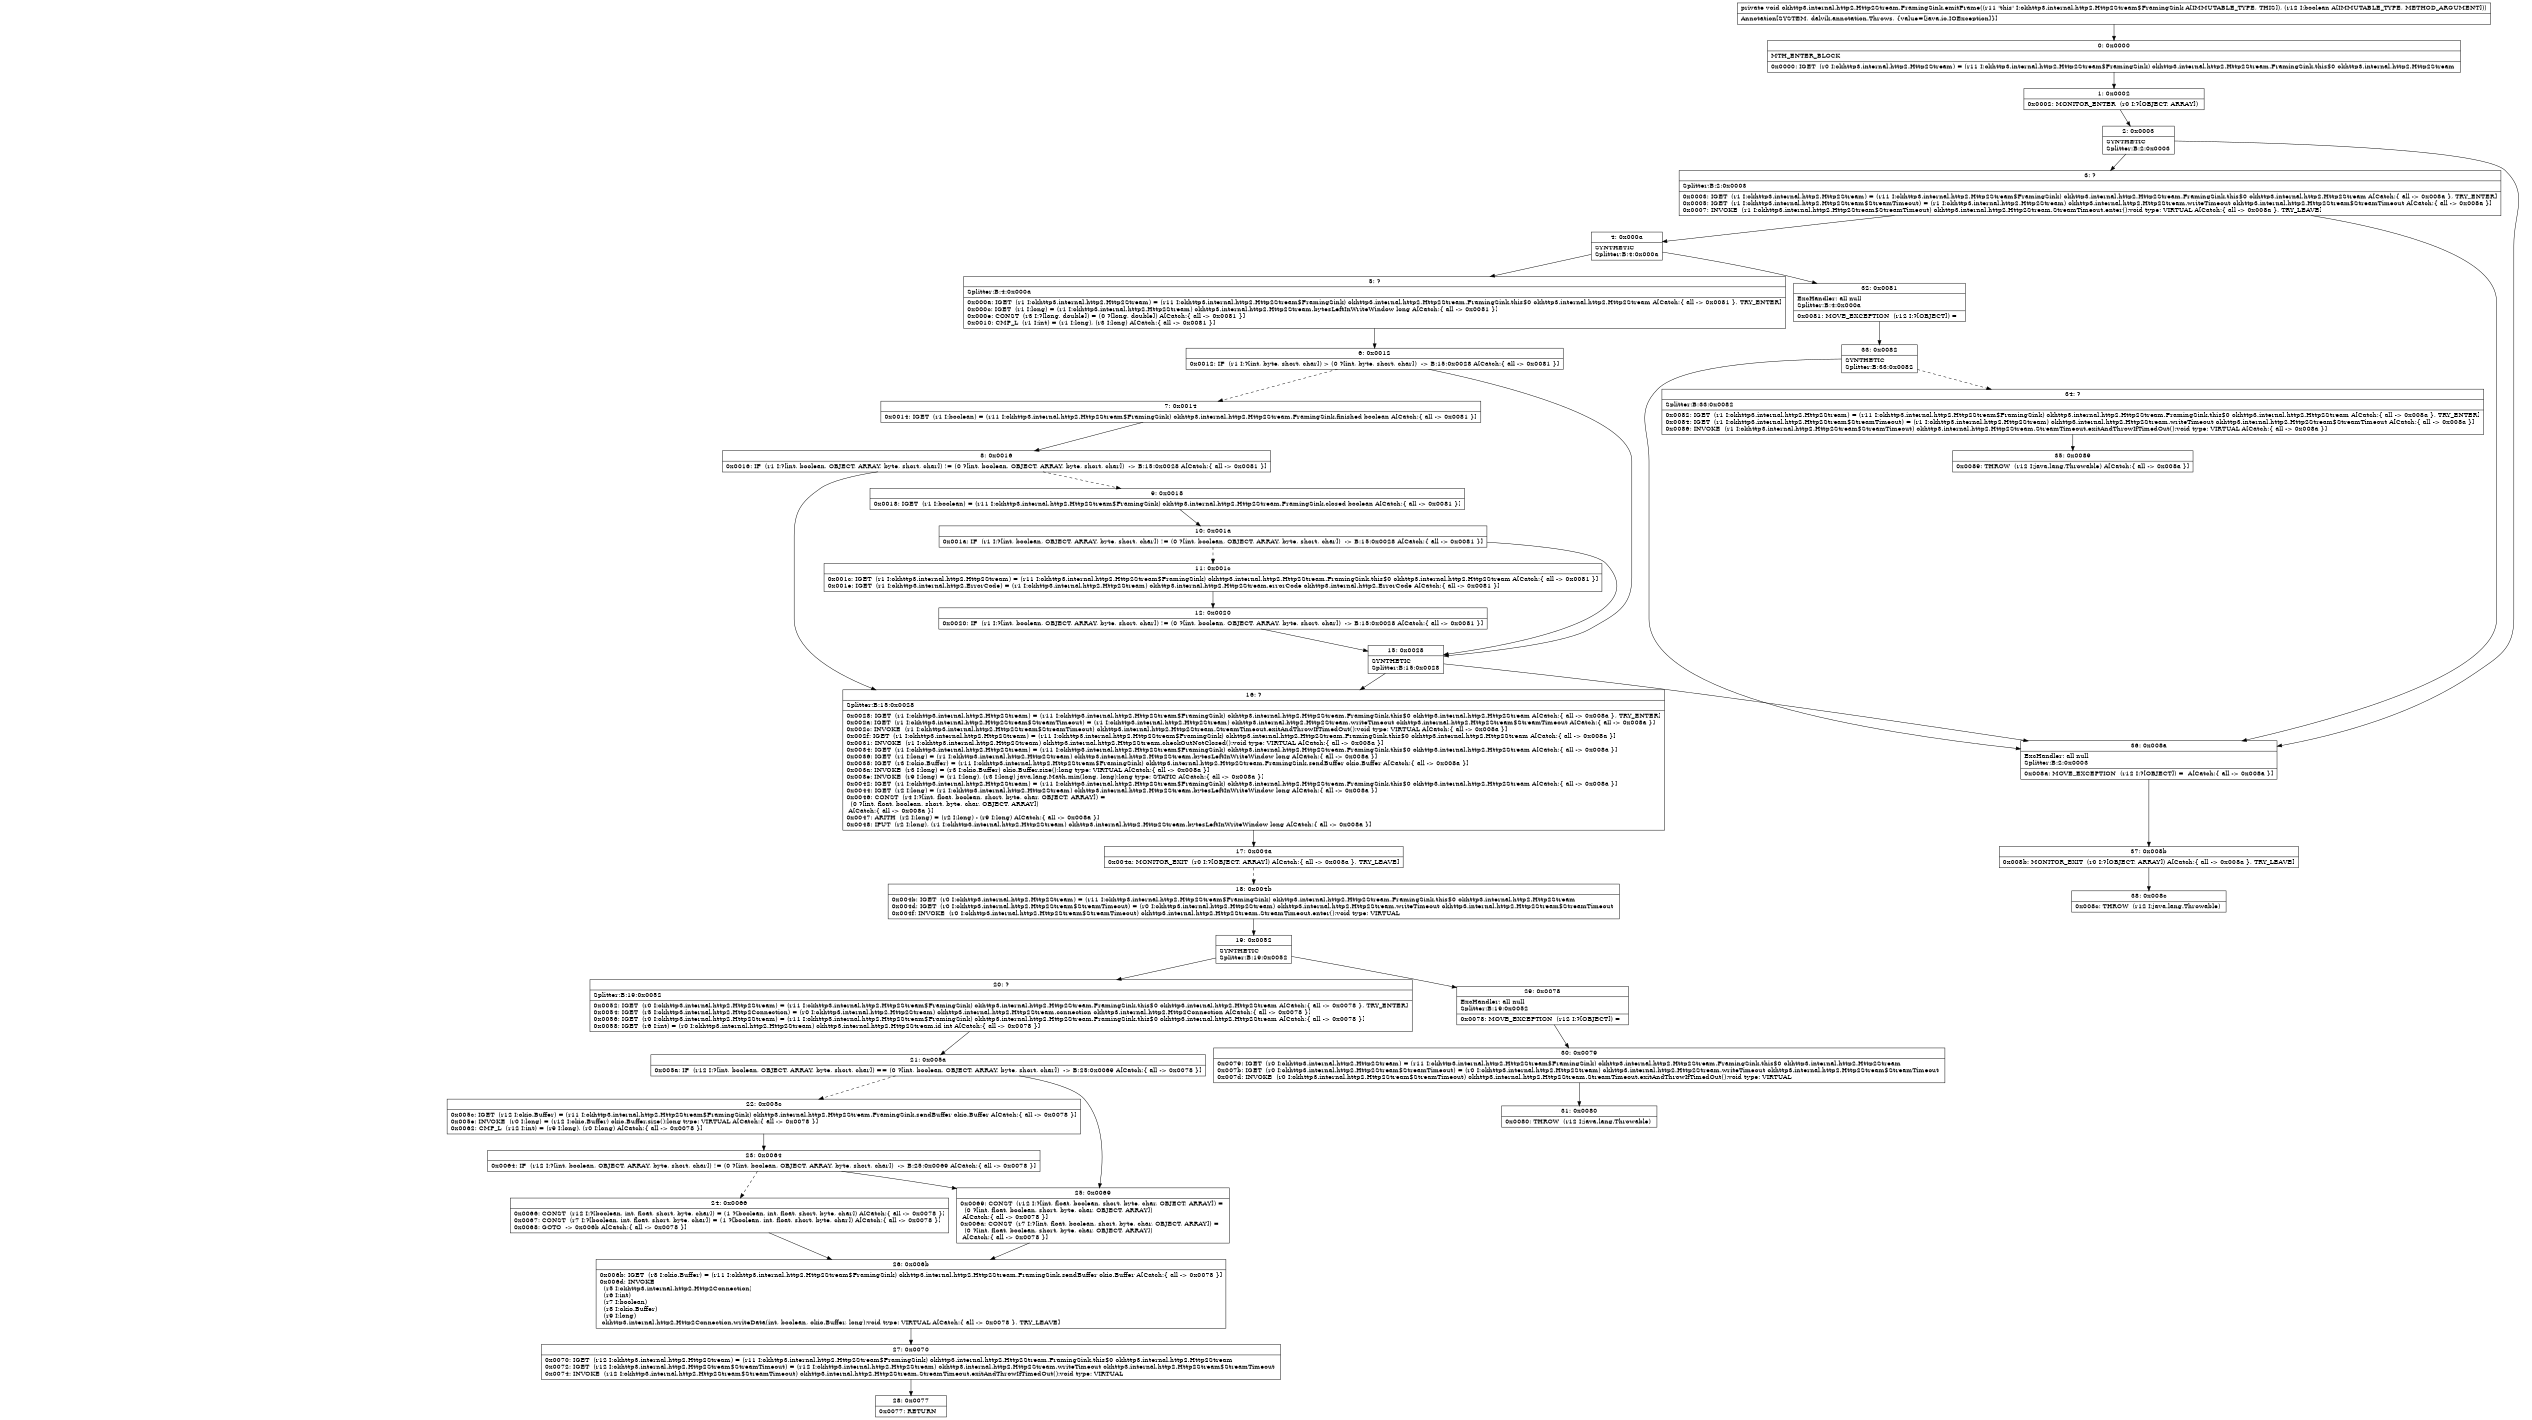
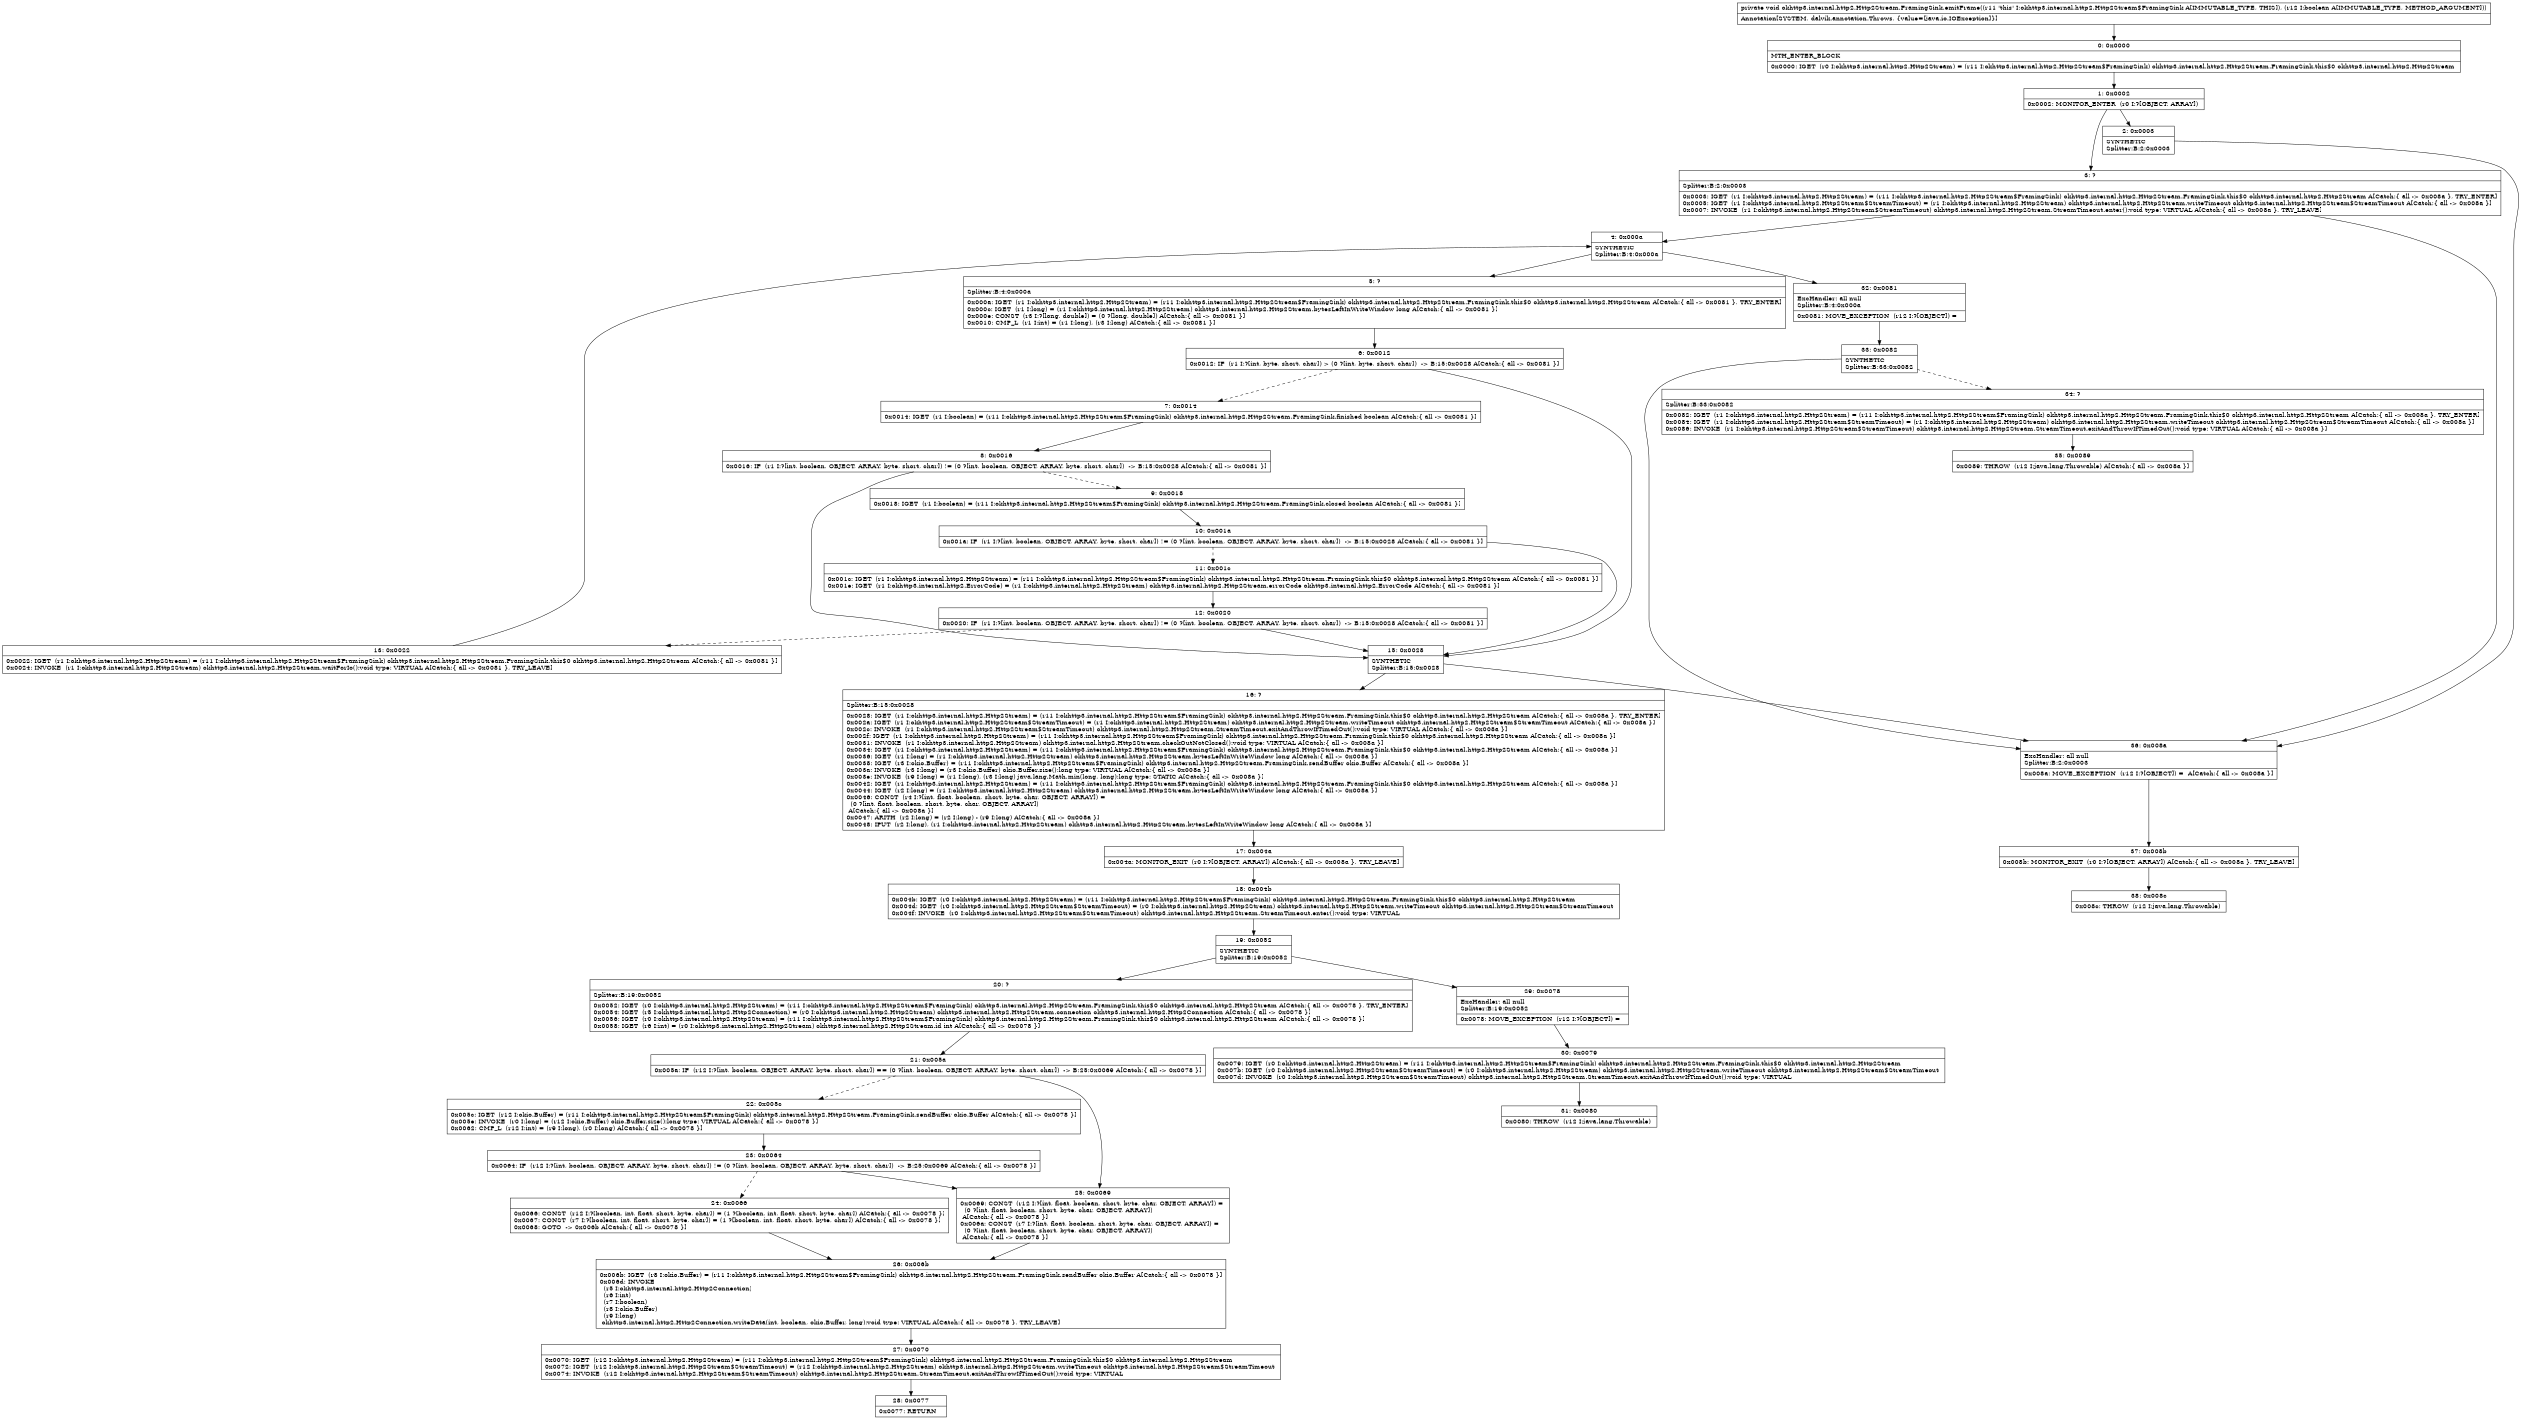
edge "2: 0x0003" -> "3: ?": now "1: 0x0002" -> "3: ?"
edge "8: 0x0016" -> "16: ?": now "8: 0x0016" -> "15: 0x0028"
node "13: 0x0022": added
edge "17: 0x004a" -> "18: 0x004b": style dashed -> solid
